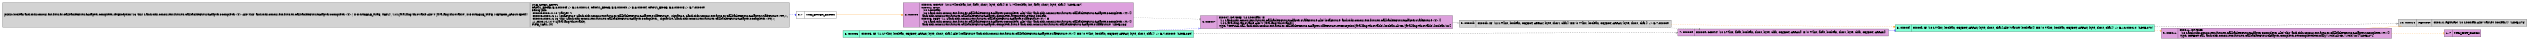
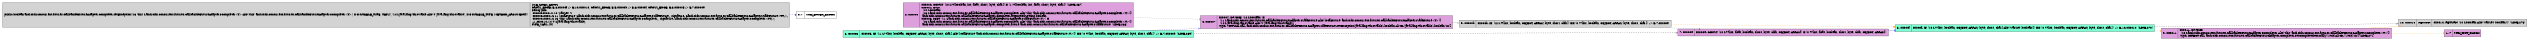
edge "0: ?" -> "2: 0x0000": removed
